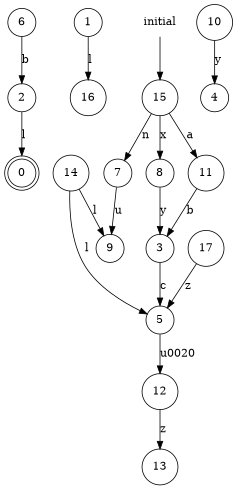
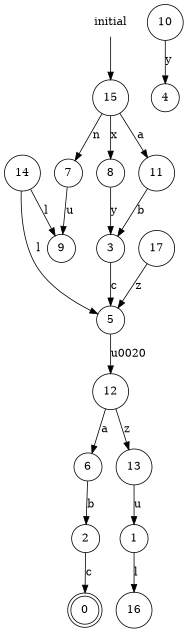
edge "2" -> "0": label "l" -> "c"
edge "12" -> "6": added, label "a"
edge "13" -> "1": added, label "u"
